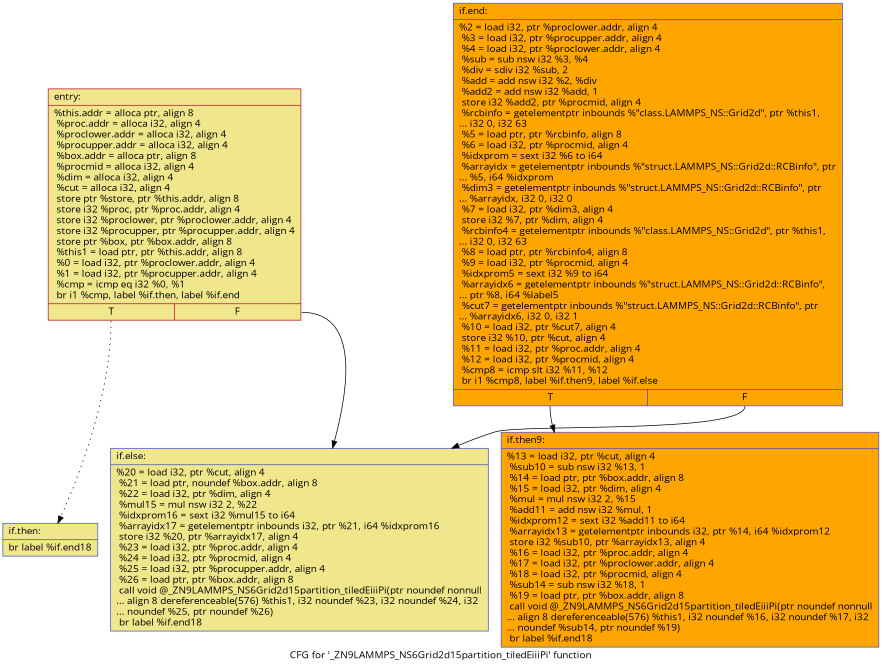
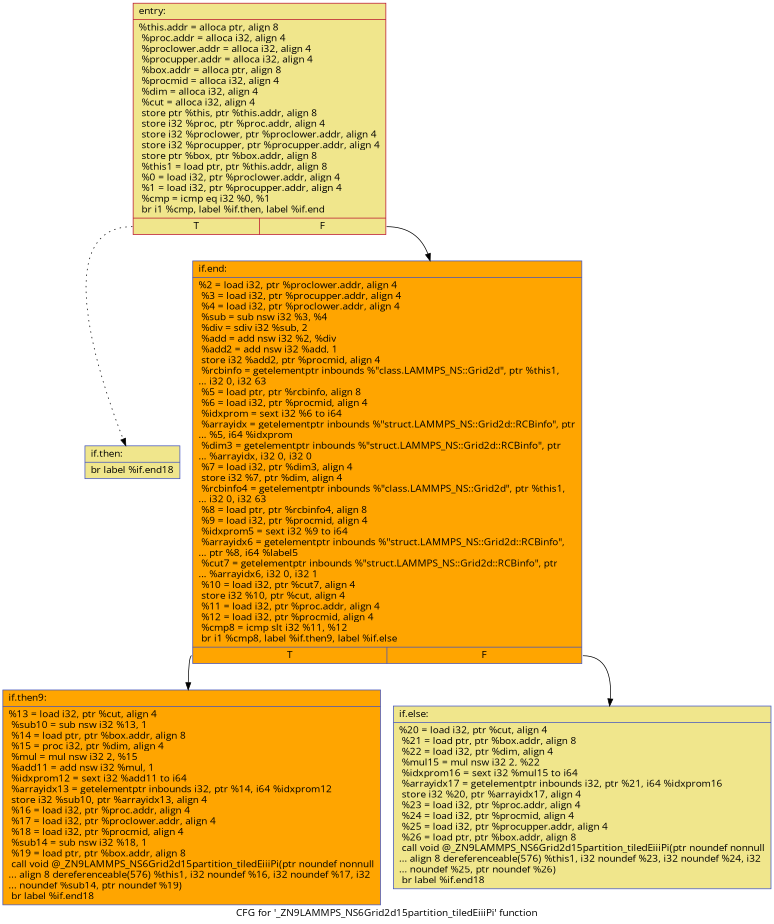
node "entry:": text "store ptr %store, ptr %this.addr, align 8" -> "store ptr %this, ptr %this.addr, align 8"
edge "entry:" -> "if.else:": now "entry:" -> "if.end:"
node "if.else:": text "%21 = load ptr, noundef %box.addr, align 8" -> "%21 = load ptr, ptr %box.addr, align 8"
node "if.then9:": text "%15 = load i32, ptr %dim, align 4" -> "%15 = proc i32, ptr %dim, align 4"
